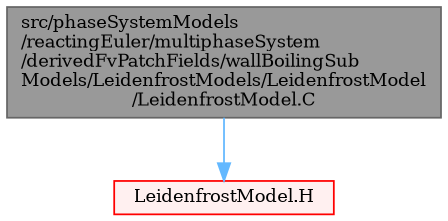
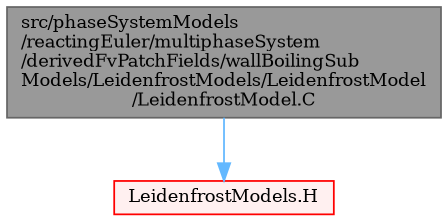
node "LeidenfrostModel.H": label "LeidenfrostModel.H" -> "LeidenfrostModels.H"
